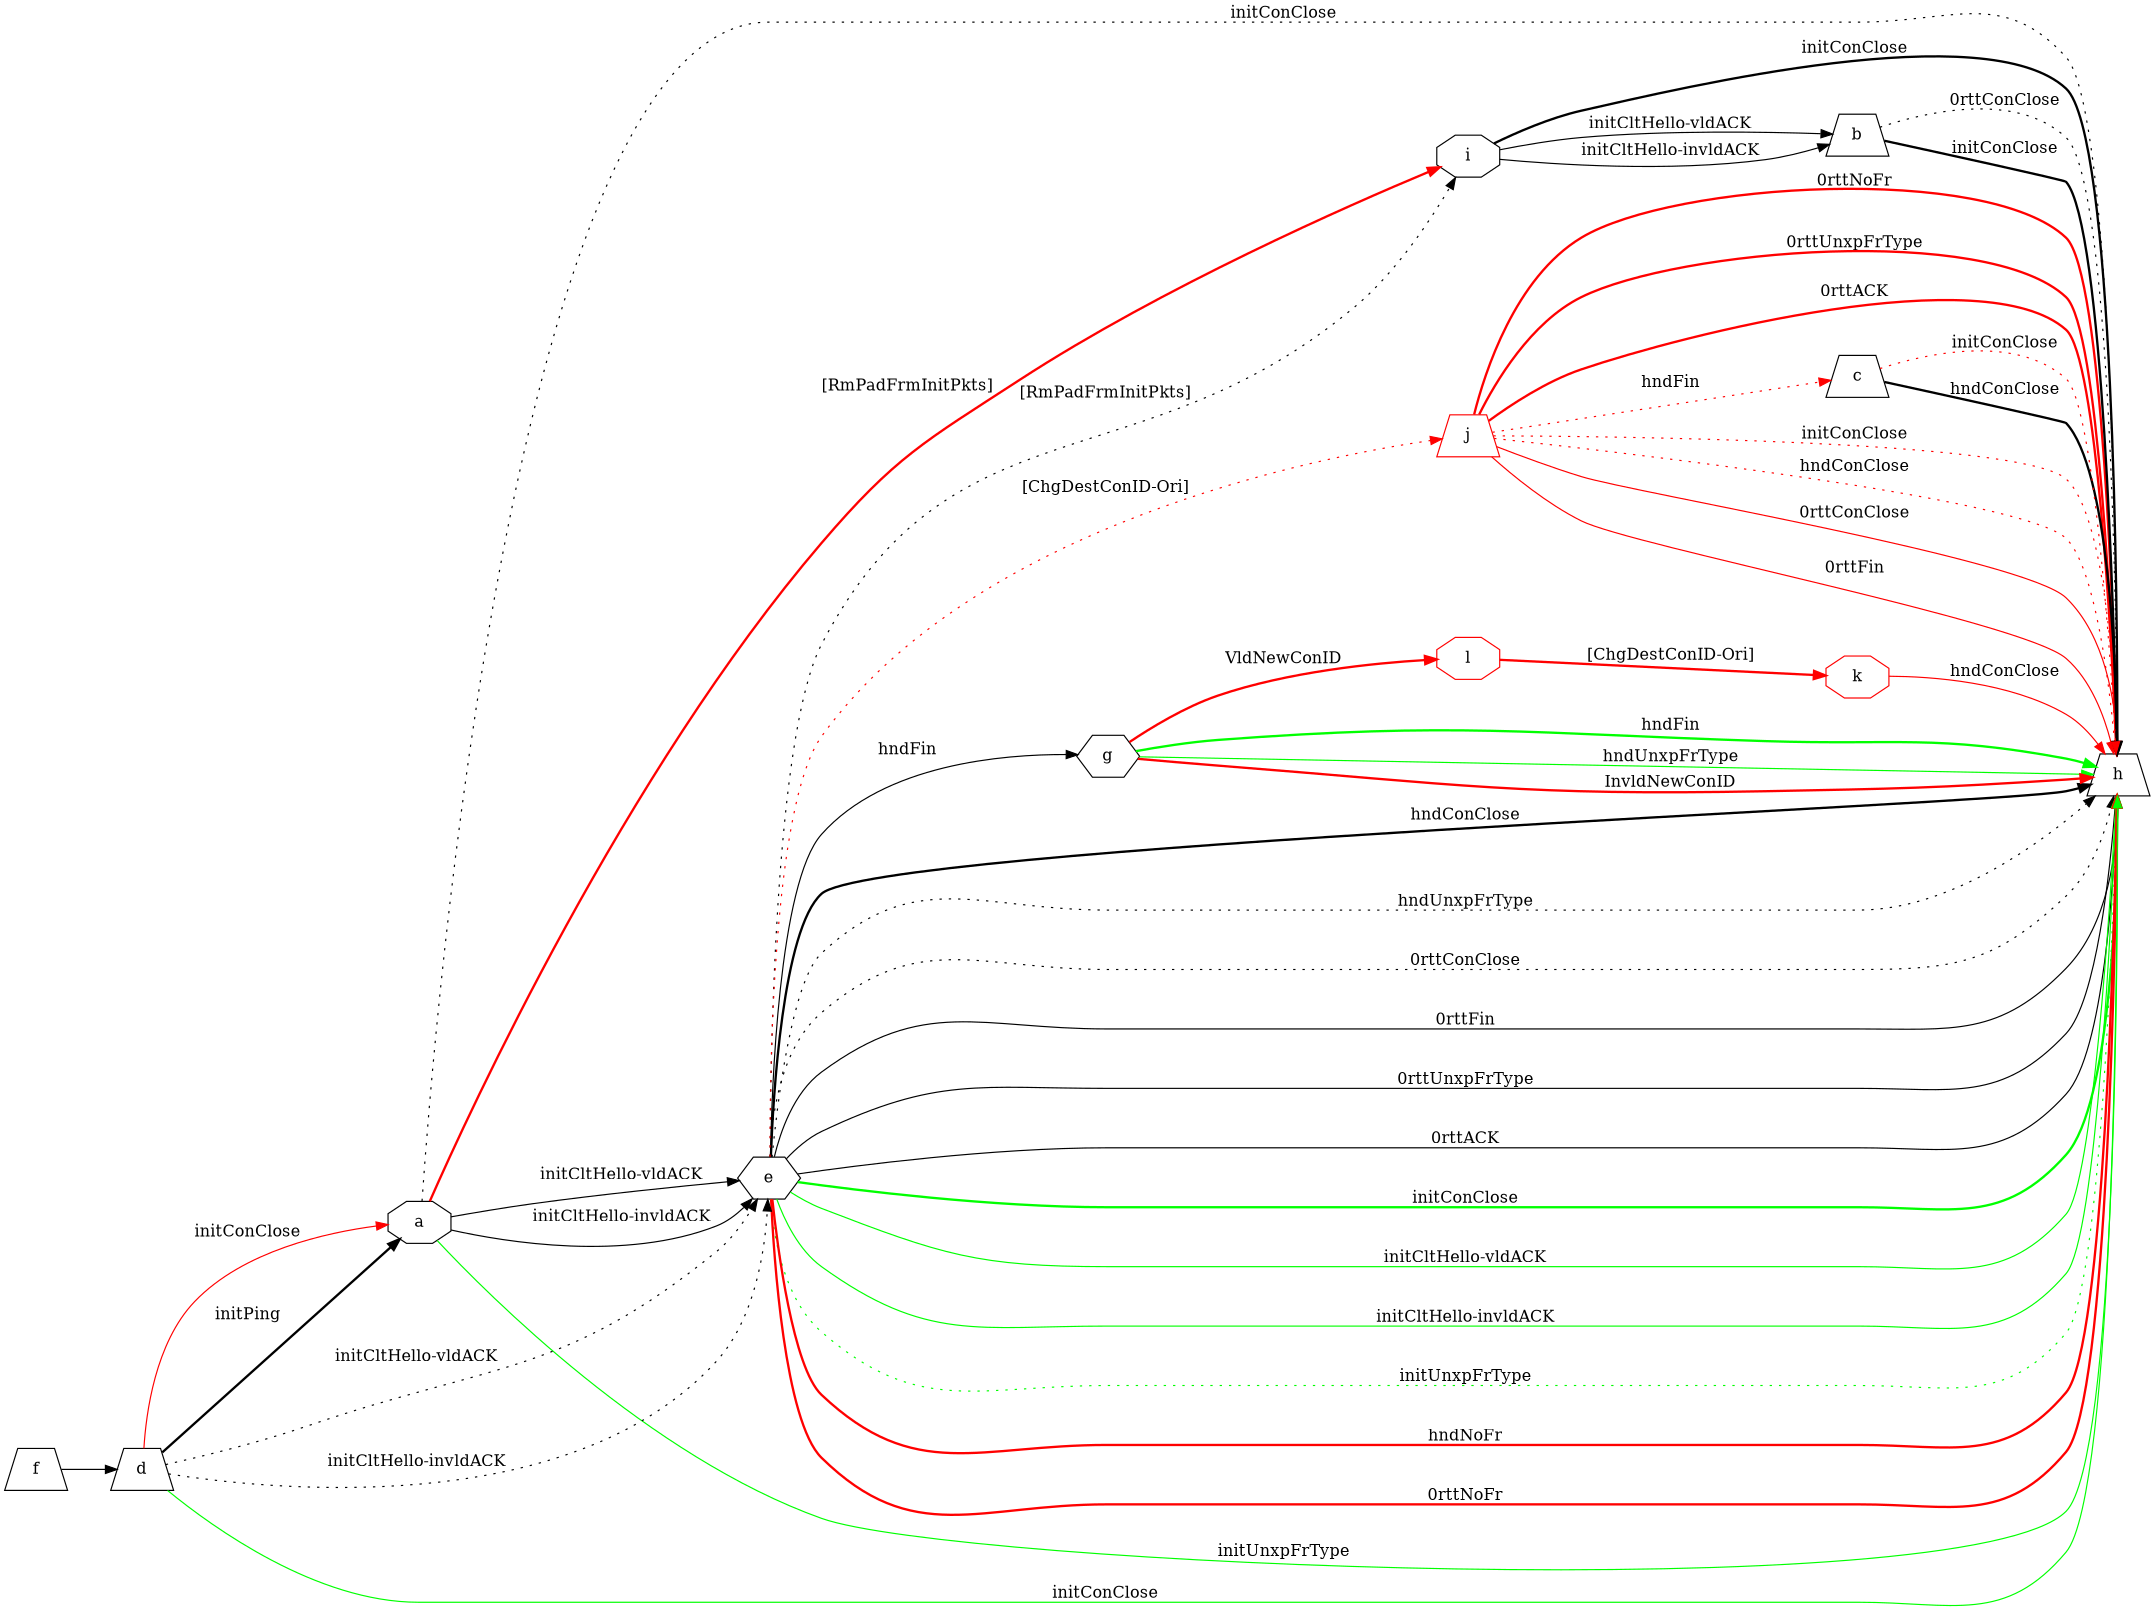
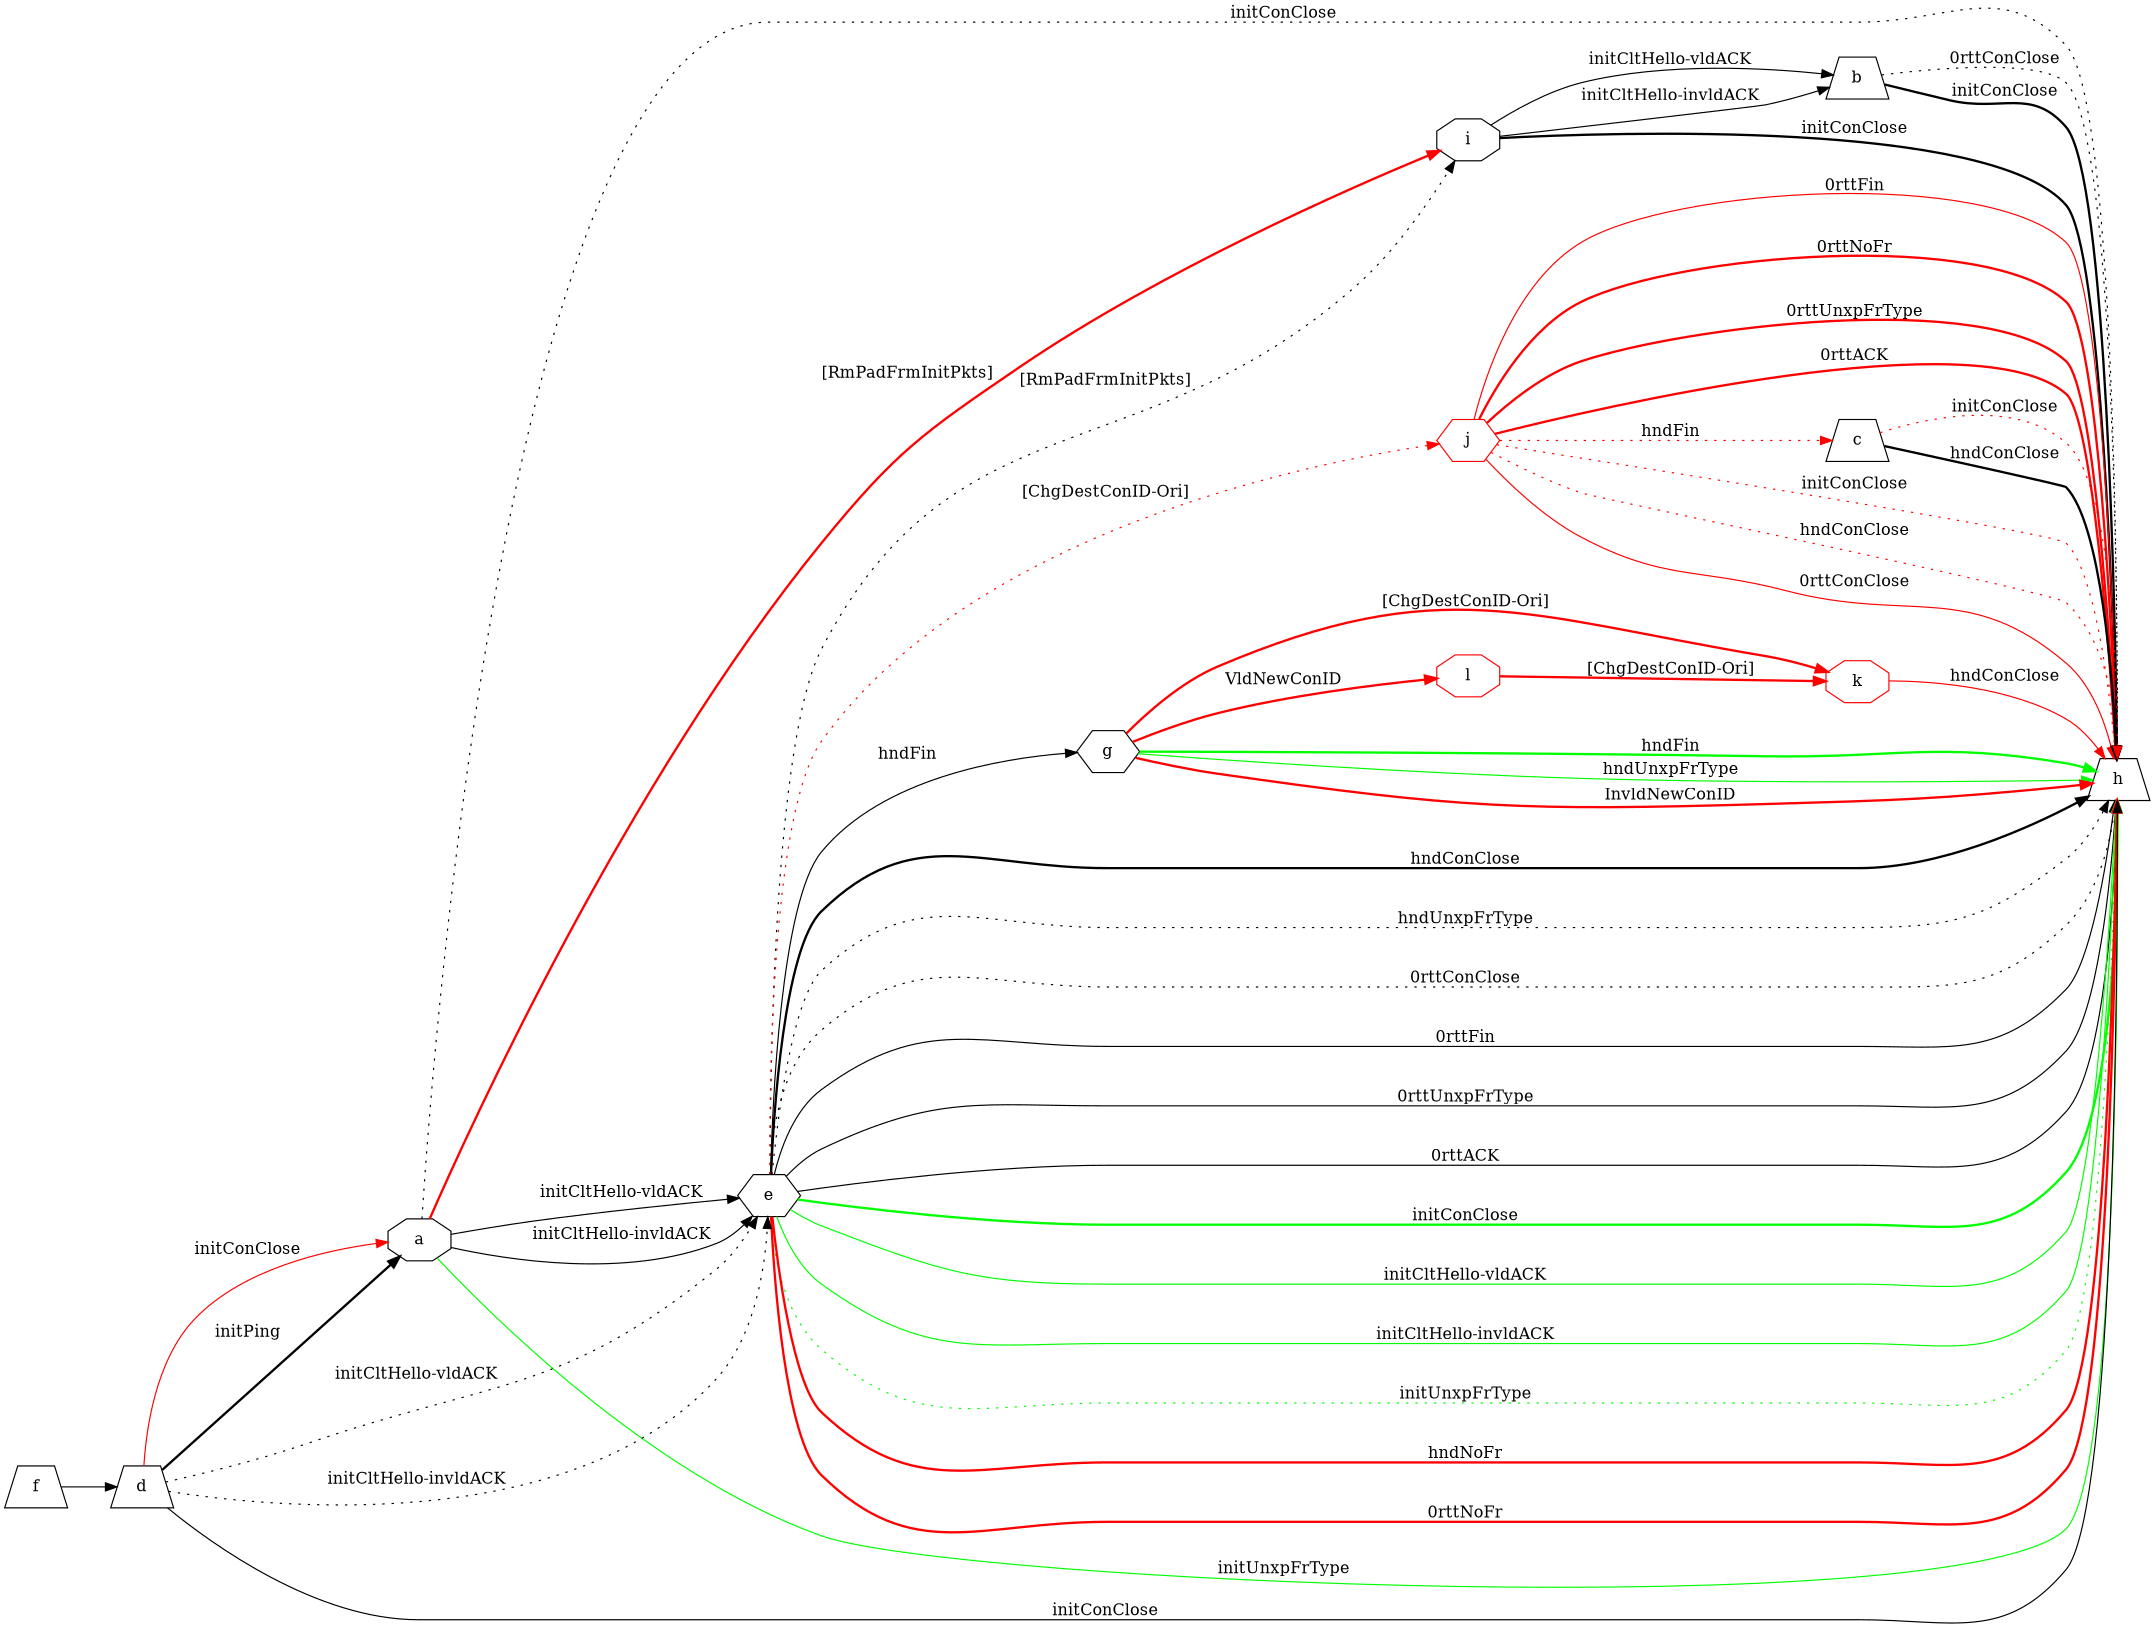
node "j": shape trapezium -> hexagon
edge "g" -> "k": added, label "[ChgDestConID-Ori]"
edge "d" -> "h": color green -> black
